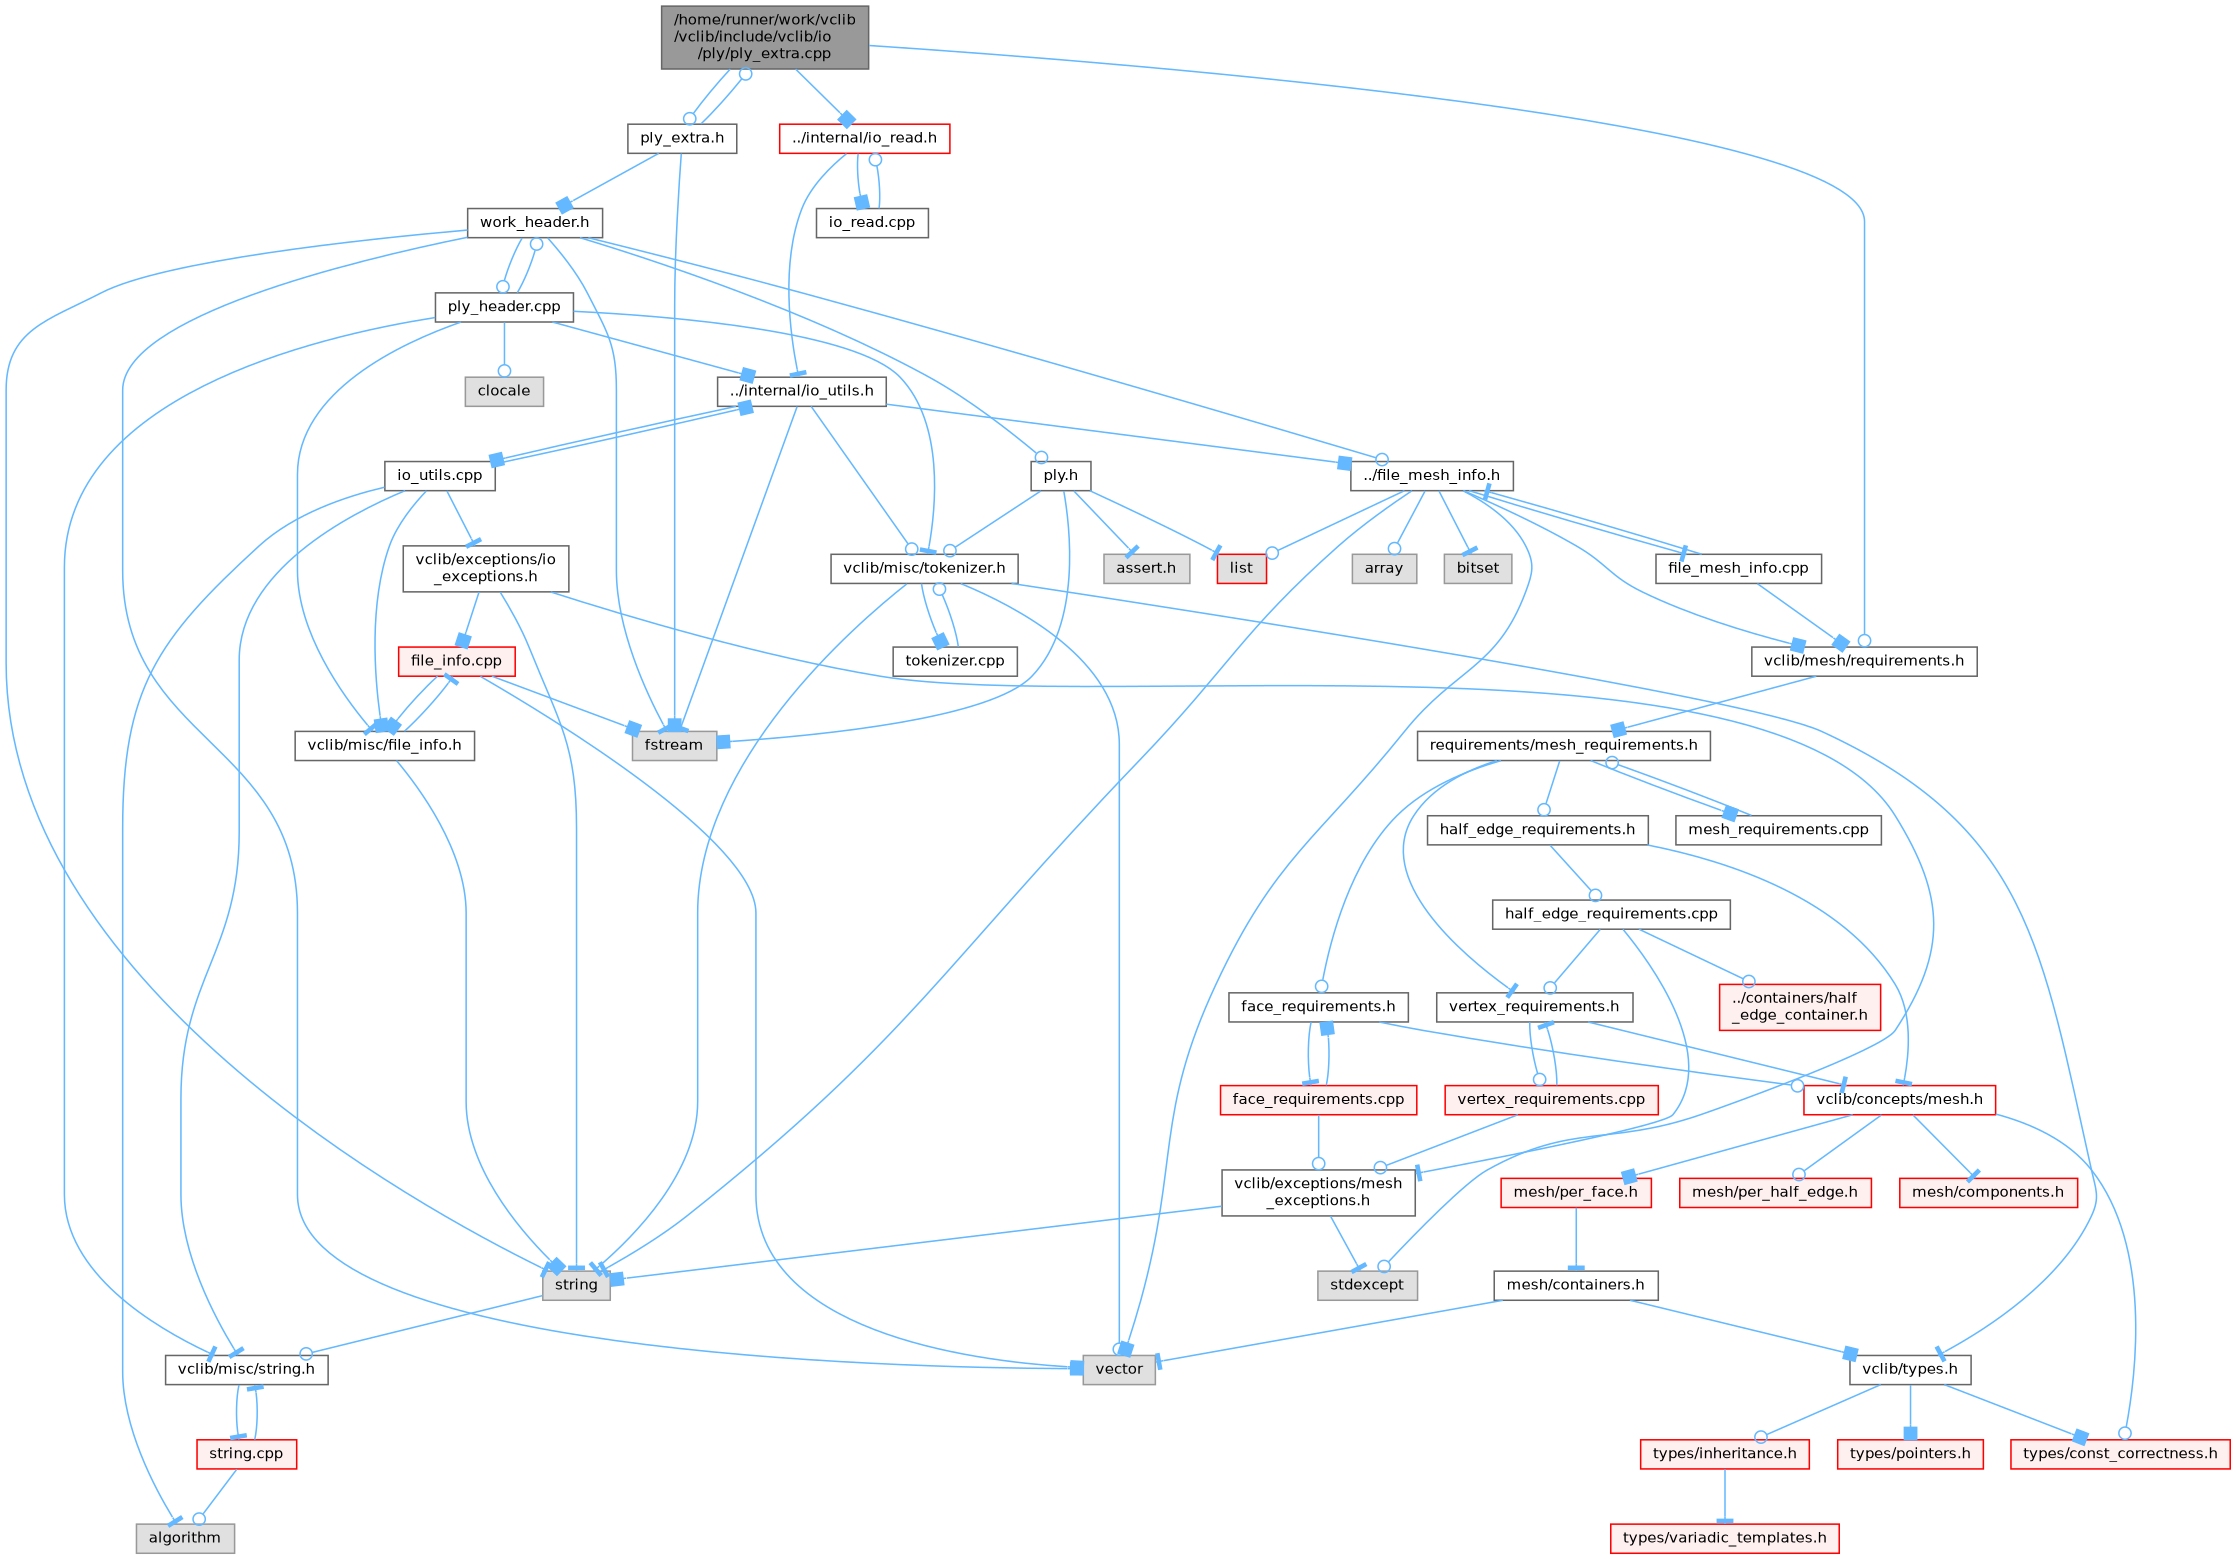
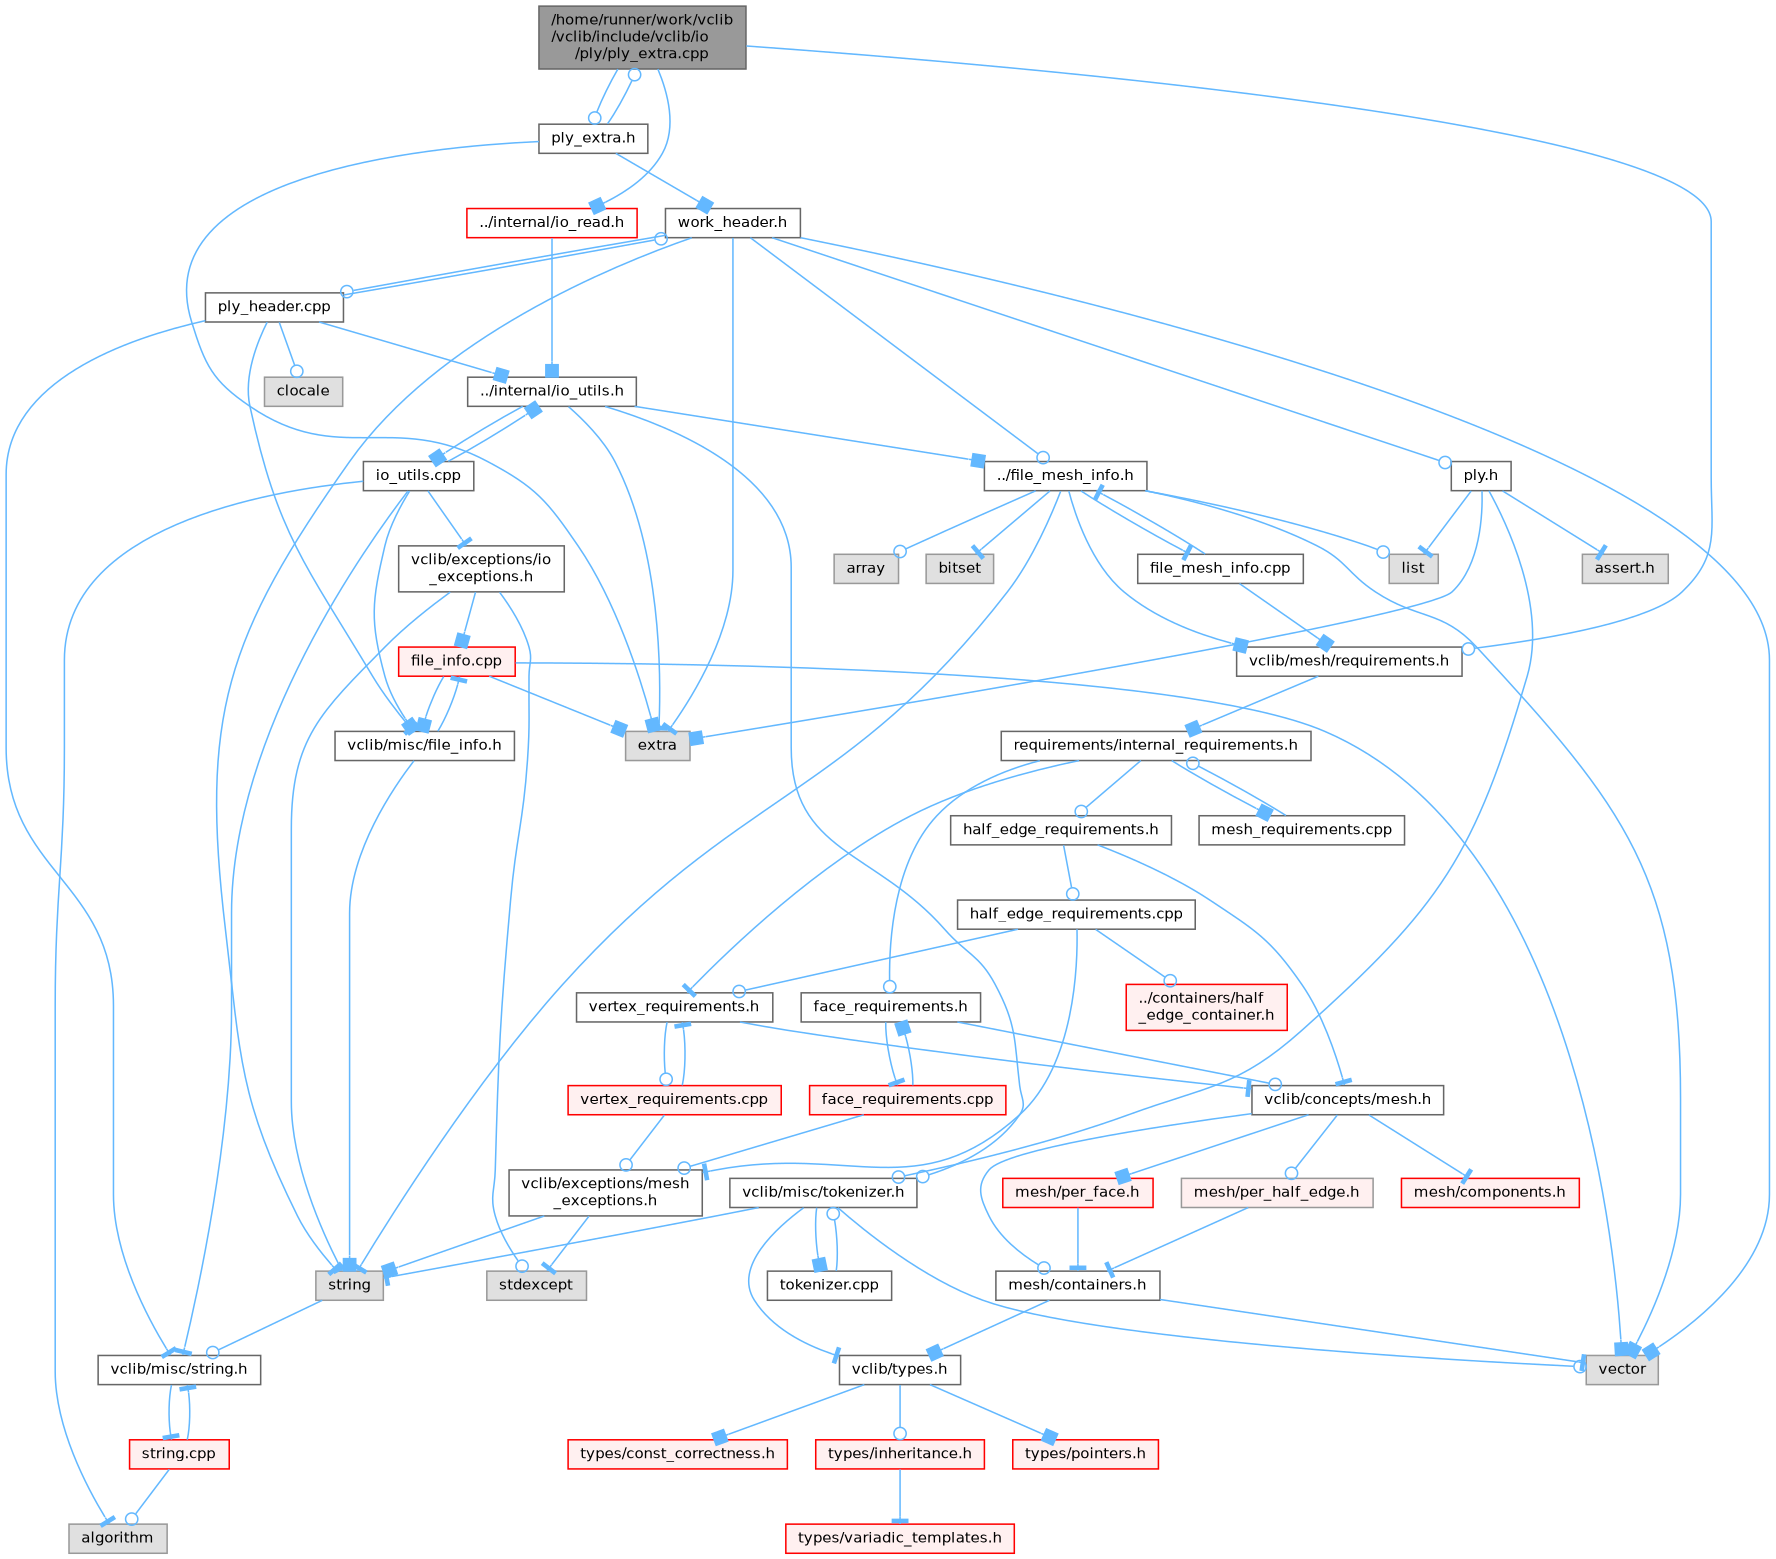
node "io_read.cpp": removed
edge "../internal/io_read.h" -> "../internal/io_utils.h": arrowhead tee -> box
edge "ply_header.cpp" -> "vclib/misc/tokenizer.h": removed
node "list": color red -> grey60
node "fstream": label "fstream" -> "extra"
node "requirements/mesh_requirements.h": label "requirements/mesh_requirements.h" -> "requirements/internal_requirements.h"
node "vclib/concepts/mesh.h": color red -> grey40
node "mesh/per_half_edge.h": color red -> grey60
edge "mesh/per_half_edge.h" -> "mesh/containers.h": added
edge "vclib/concepts/mesh.h" -> "types/const_correctness.h": now "vclib/concepts/mesh.h" -> "mesh/containers.h"
